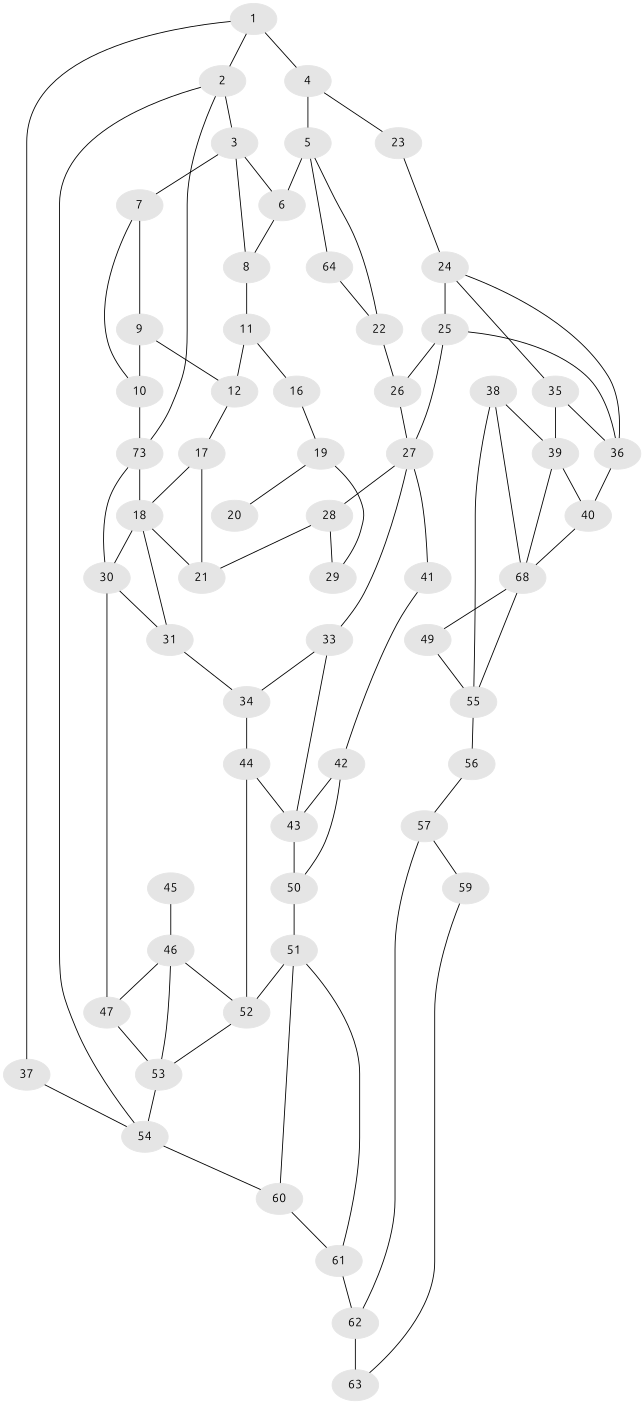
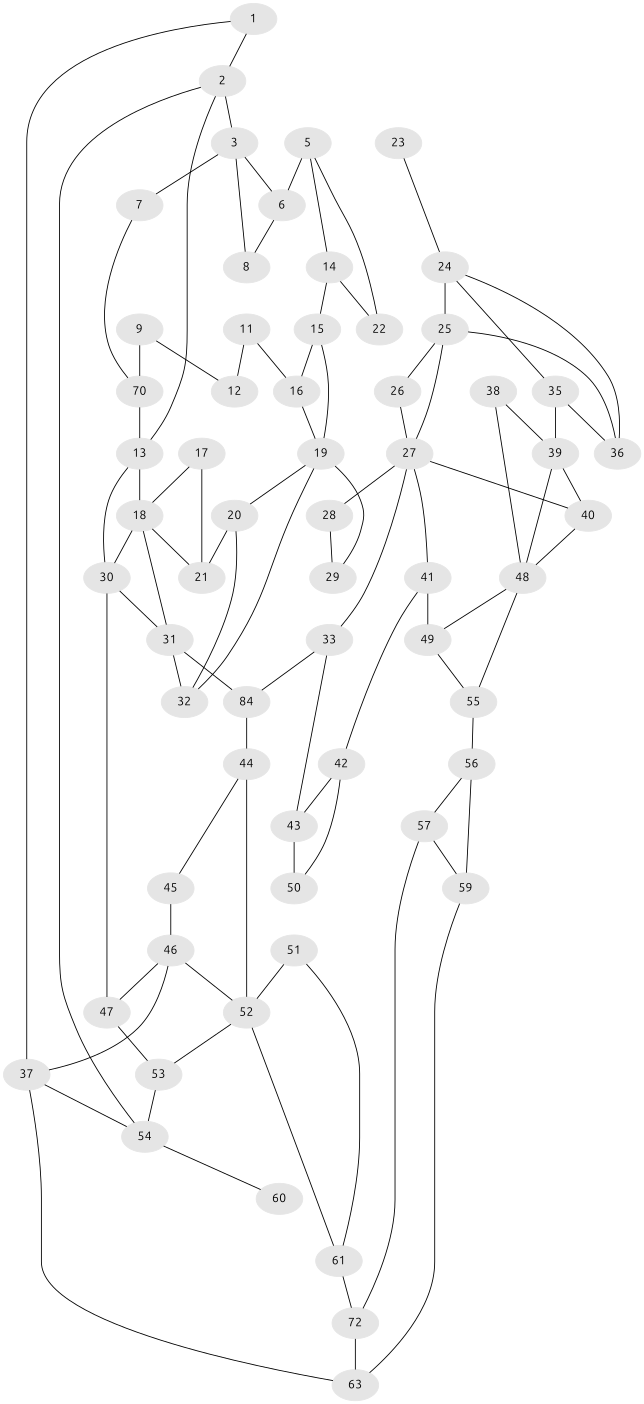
node "4": removed
edge "7" -- "9": removed
node "64": label "64" -> "14"
edge "8" -- "11": removed
node "15": added
edge "22" -- "26": removed
node "10": label "10" -> "70"
edge "12" -- "17": removed
node "73": label "73" -> "13"
edge "36" -- "40": now "27" -- "40"
edge "38" -- "55": removed
edge "28" -- "21": now "20" -- "21"
node "68": label "68" -> "48"
edge "41" -- "49": added
node "32": added
node "34": label "34" -> "84"
edge "44" -- "43": now "44" -- "45"
edge "56" -- "59": added
edge "50" -- "51": removed
edge "46" -- "53": now "46" -- "37"
edge "51" -- "60": removed
edge "60" -- "61": now "52" -- "61"
edge "37" -- "63": added
node "62": label "62" -> "72"
